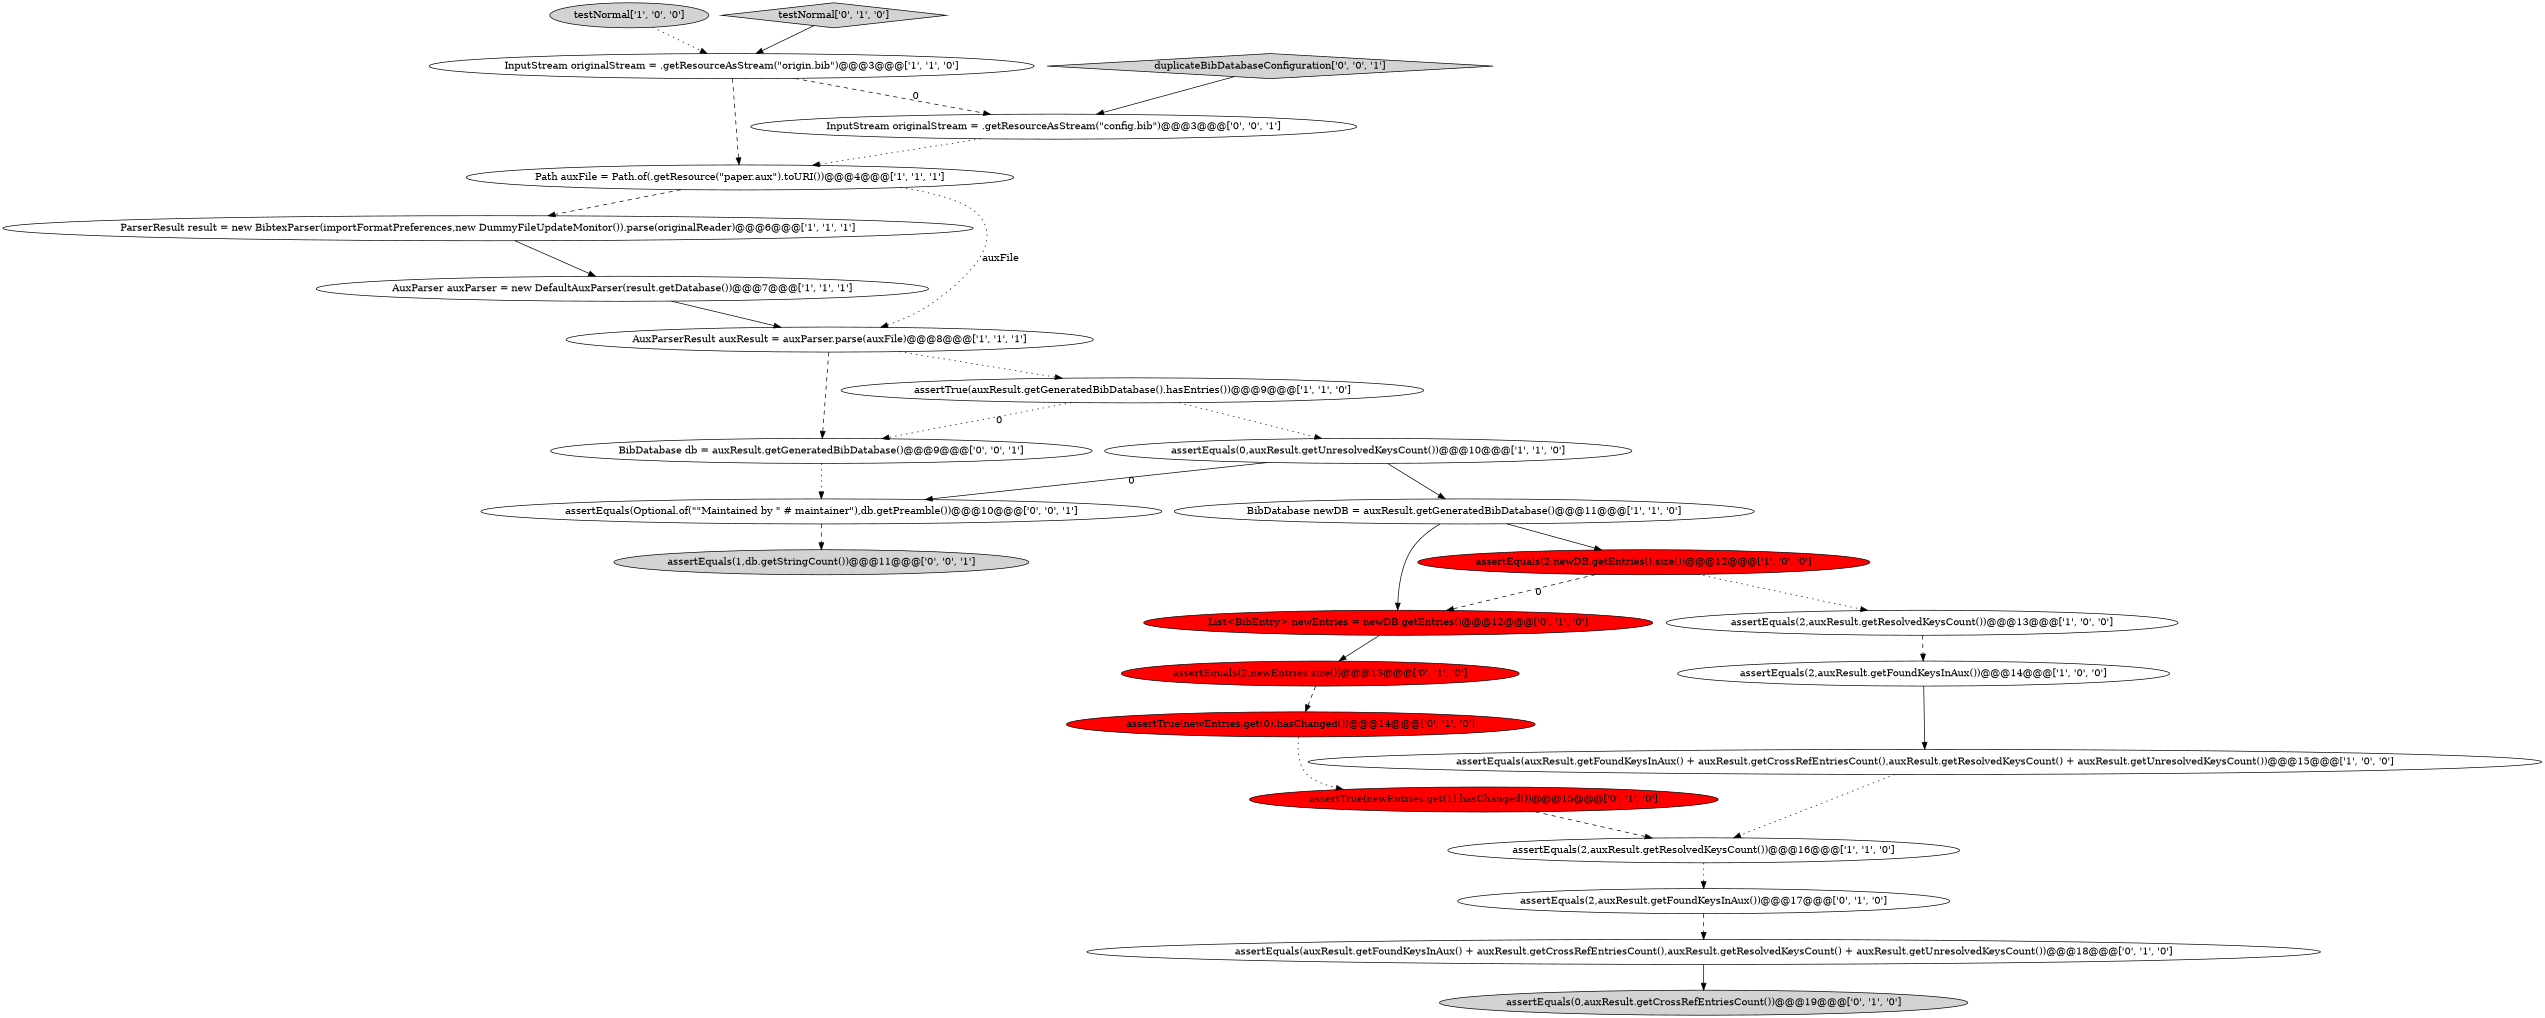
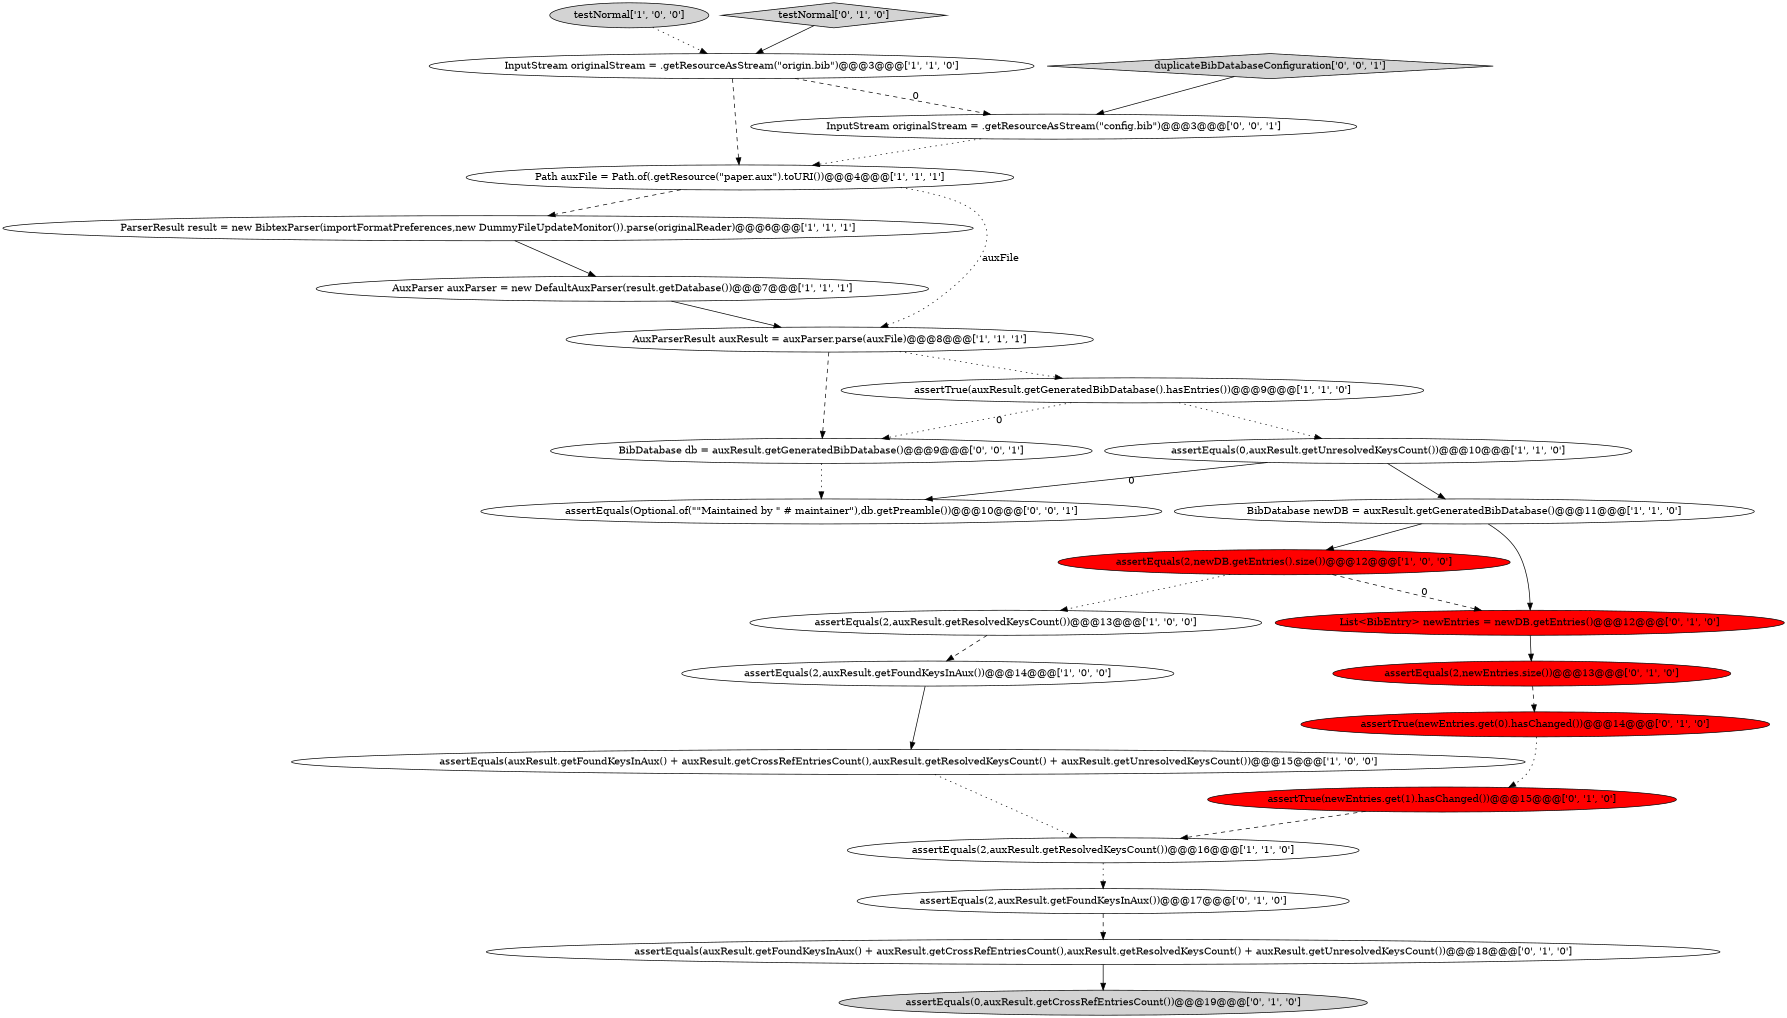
node "assertEquals(1,db.getStringCount())@@@11@@@['0', '0', '1']": removed
